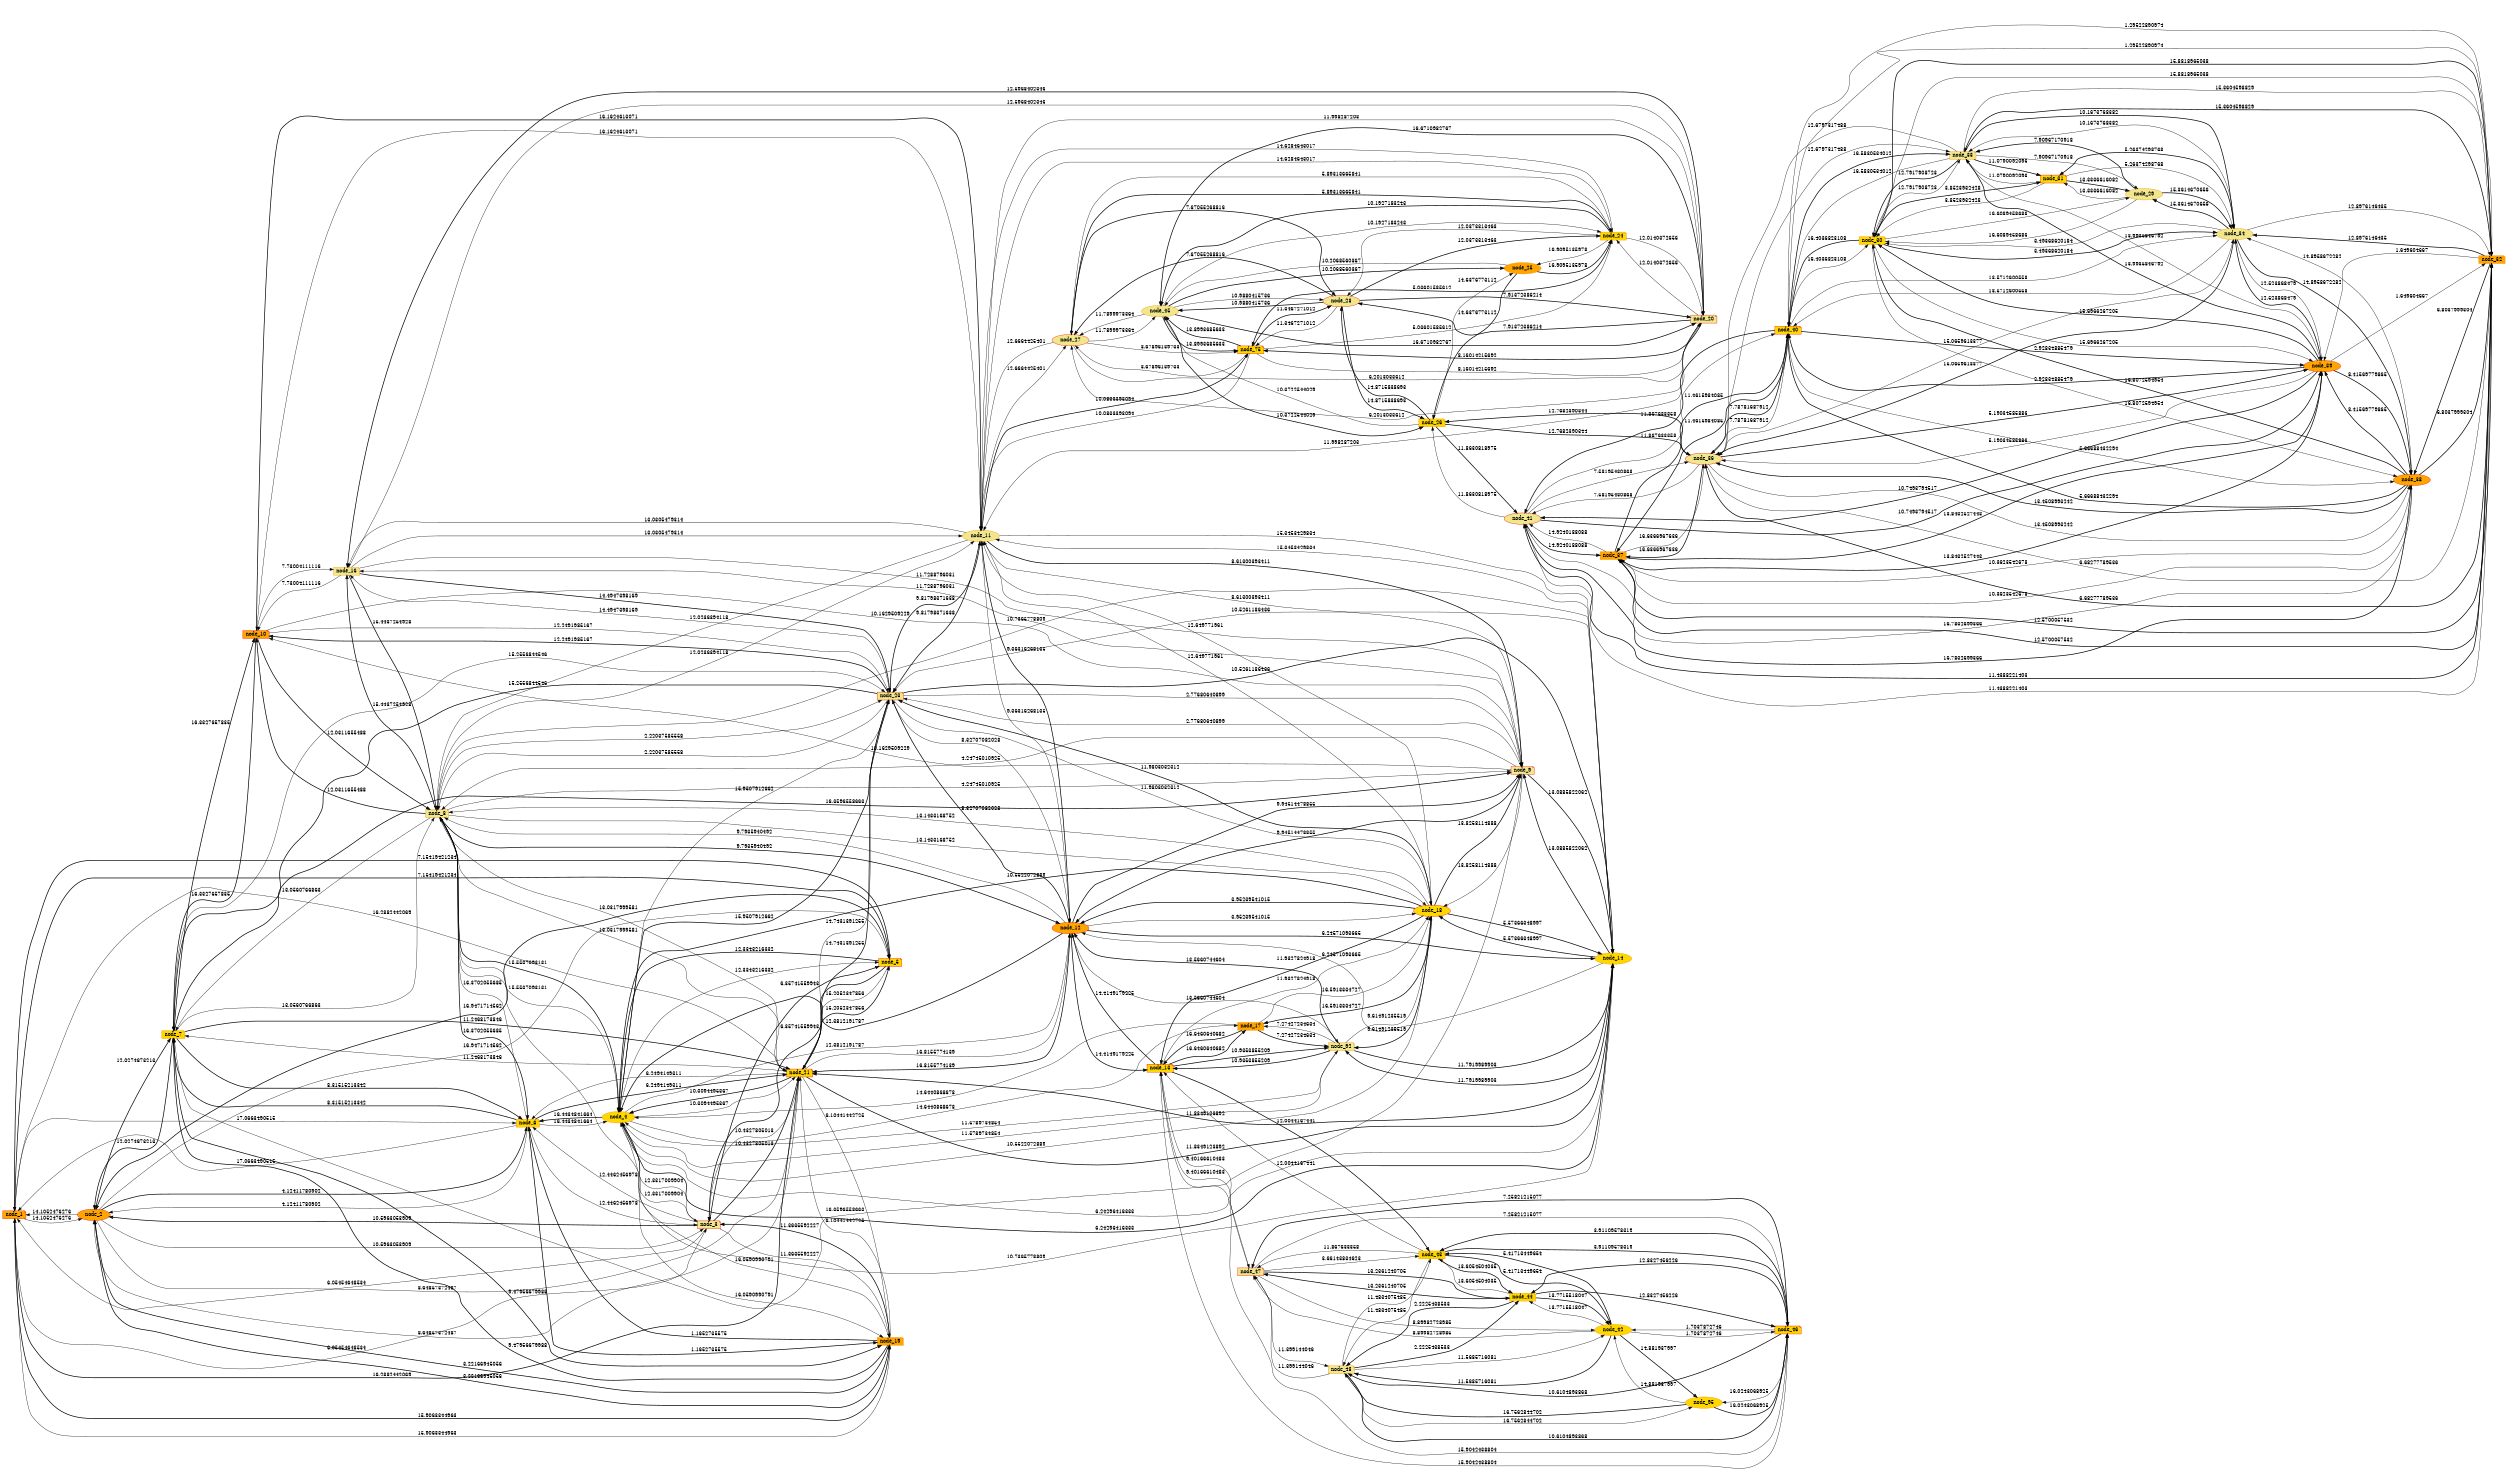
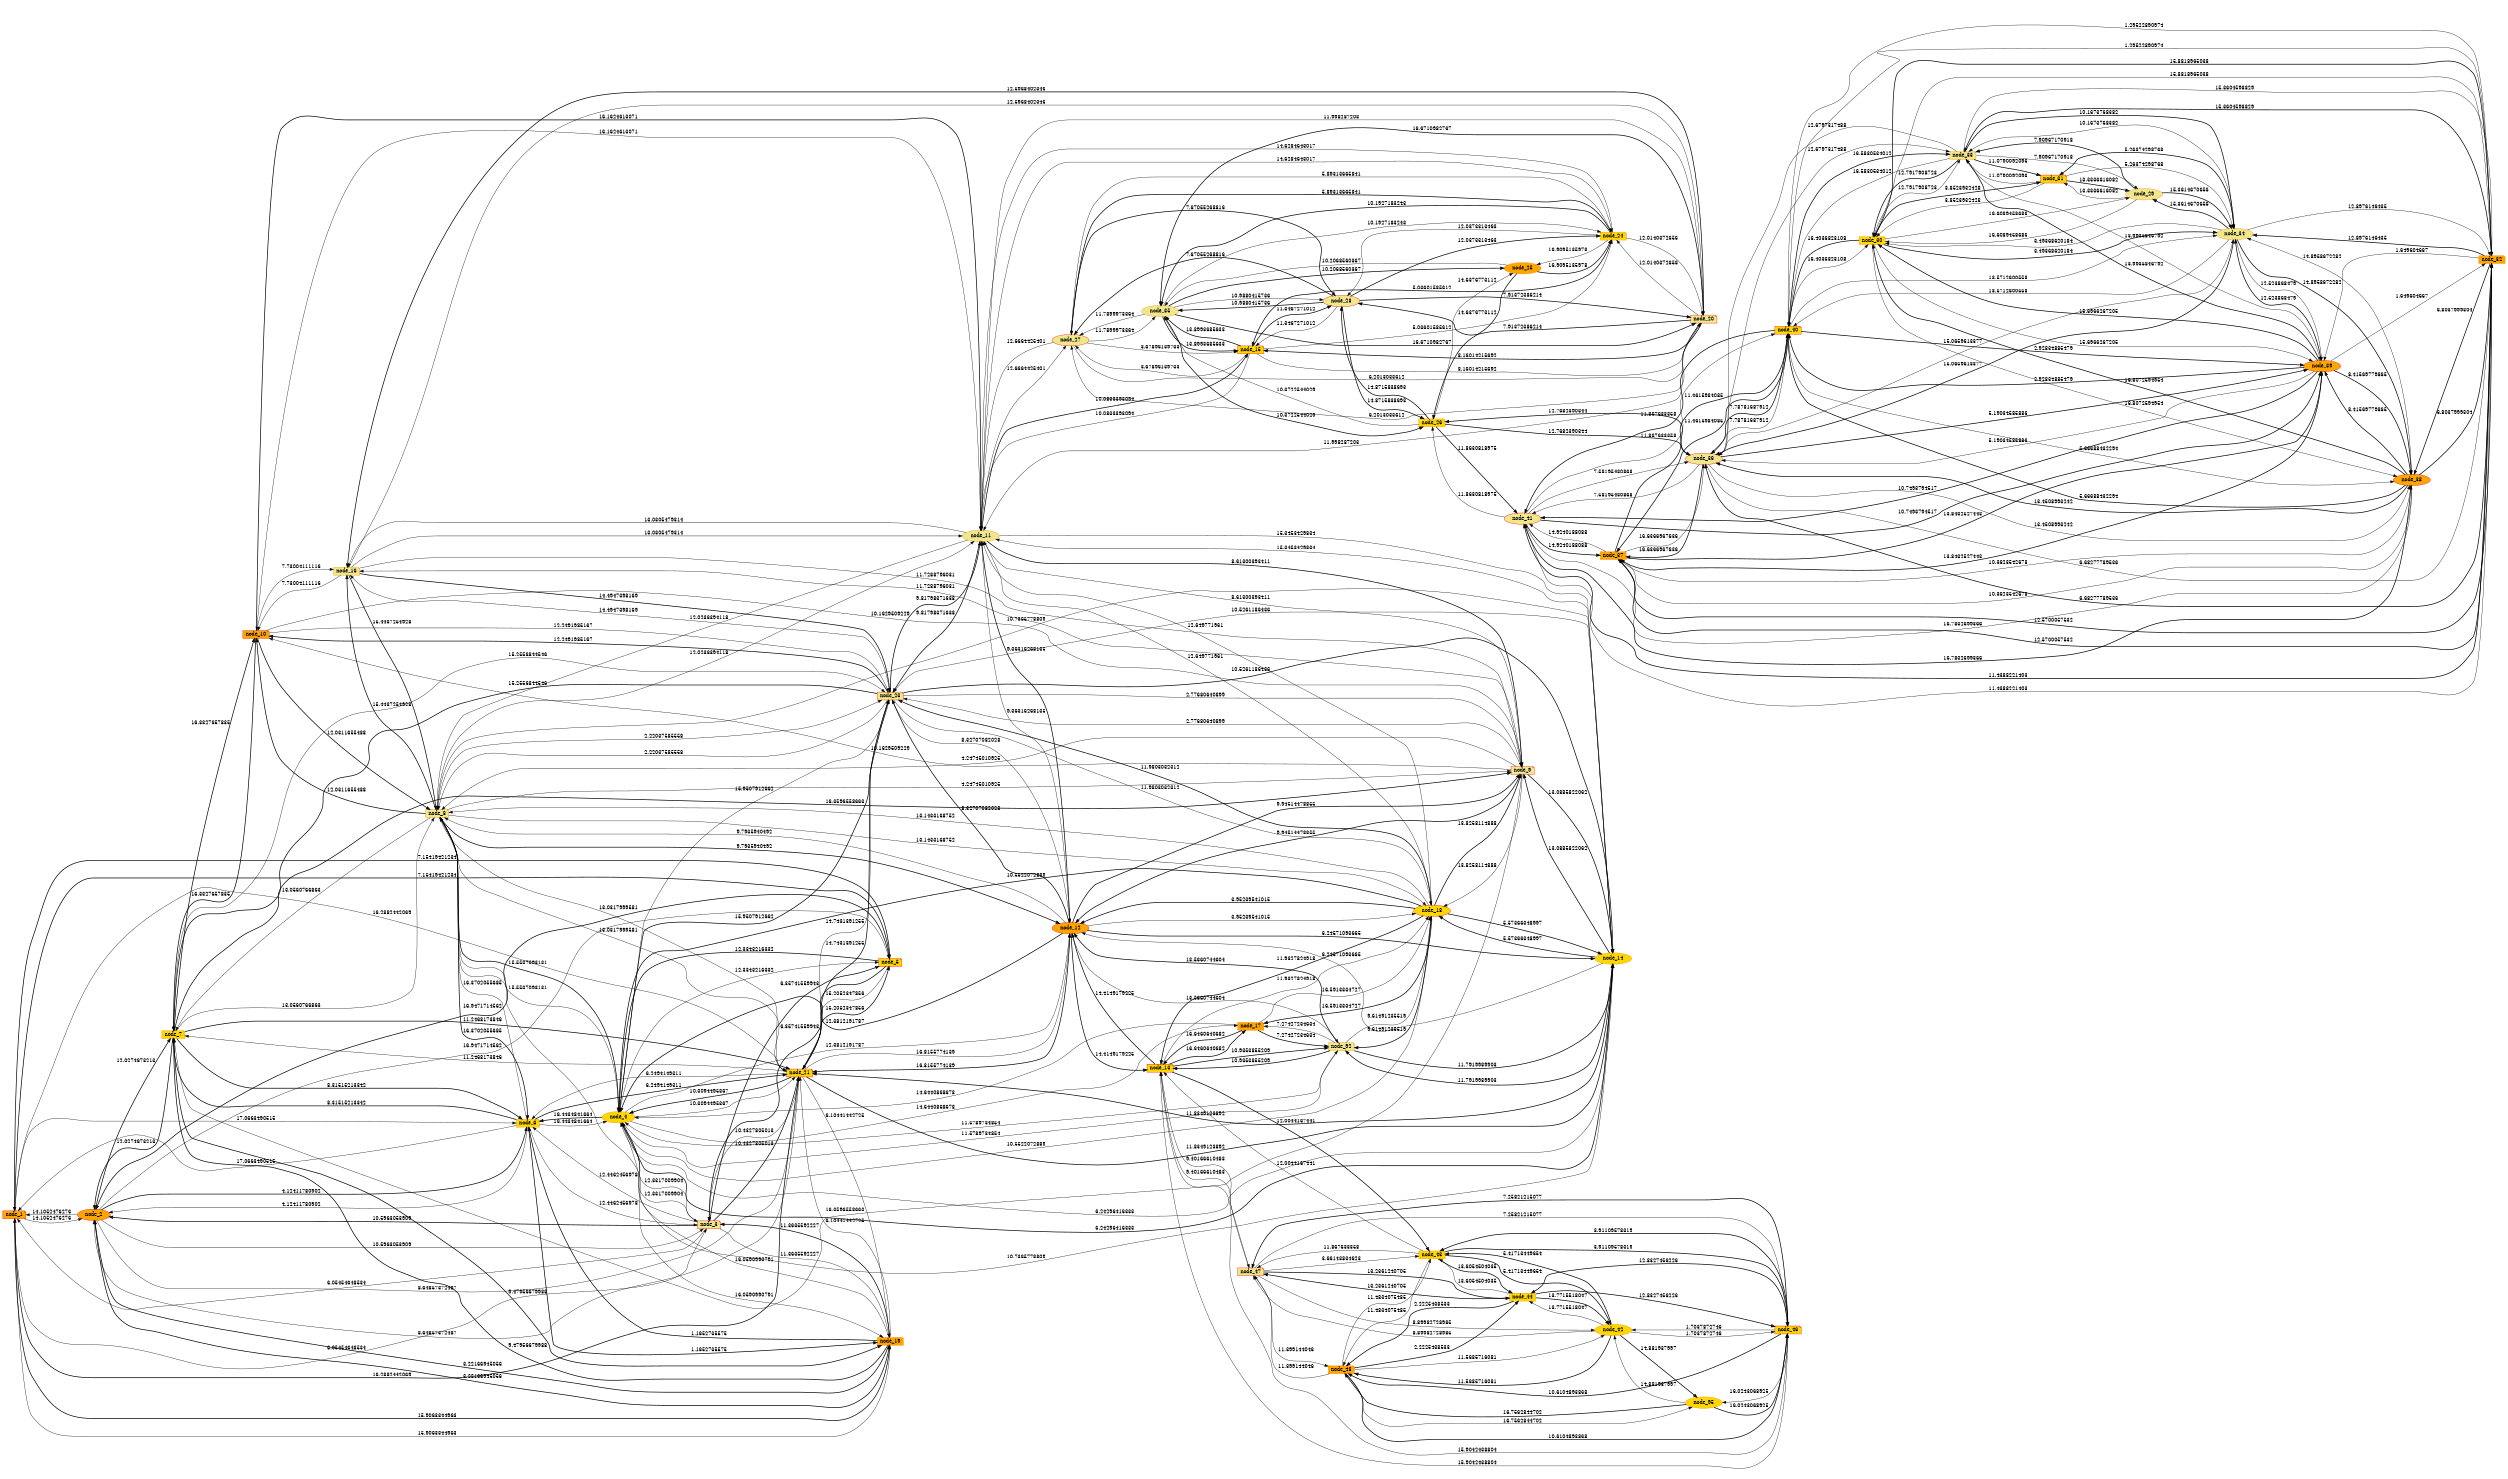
node "node_45": label "node_45" -> "node_35"
node "node_75": label "node_75" -> "node_15"
node "node_48": fillcolor khaki -> orange
